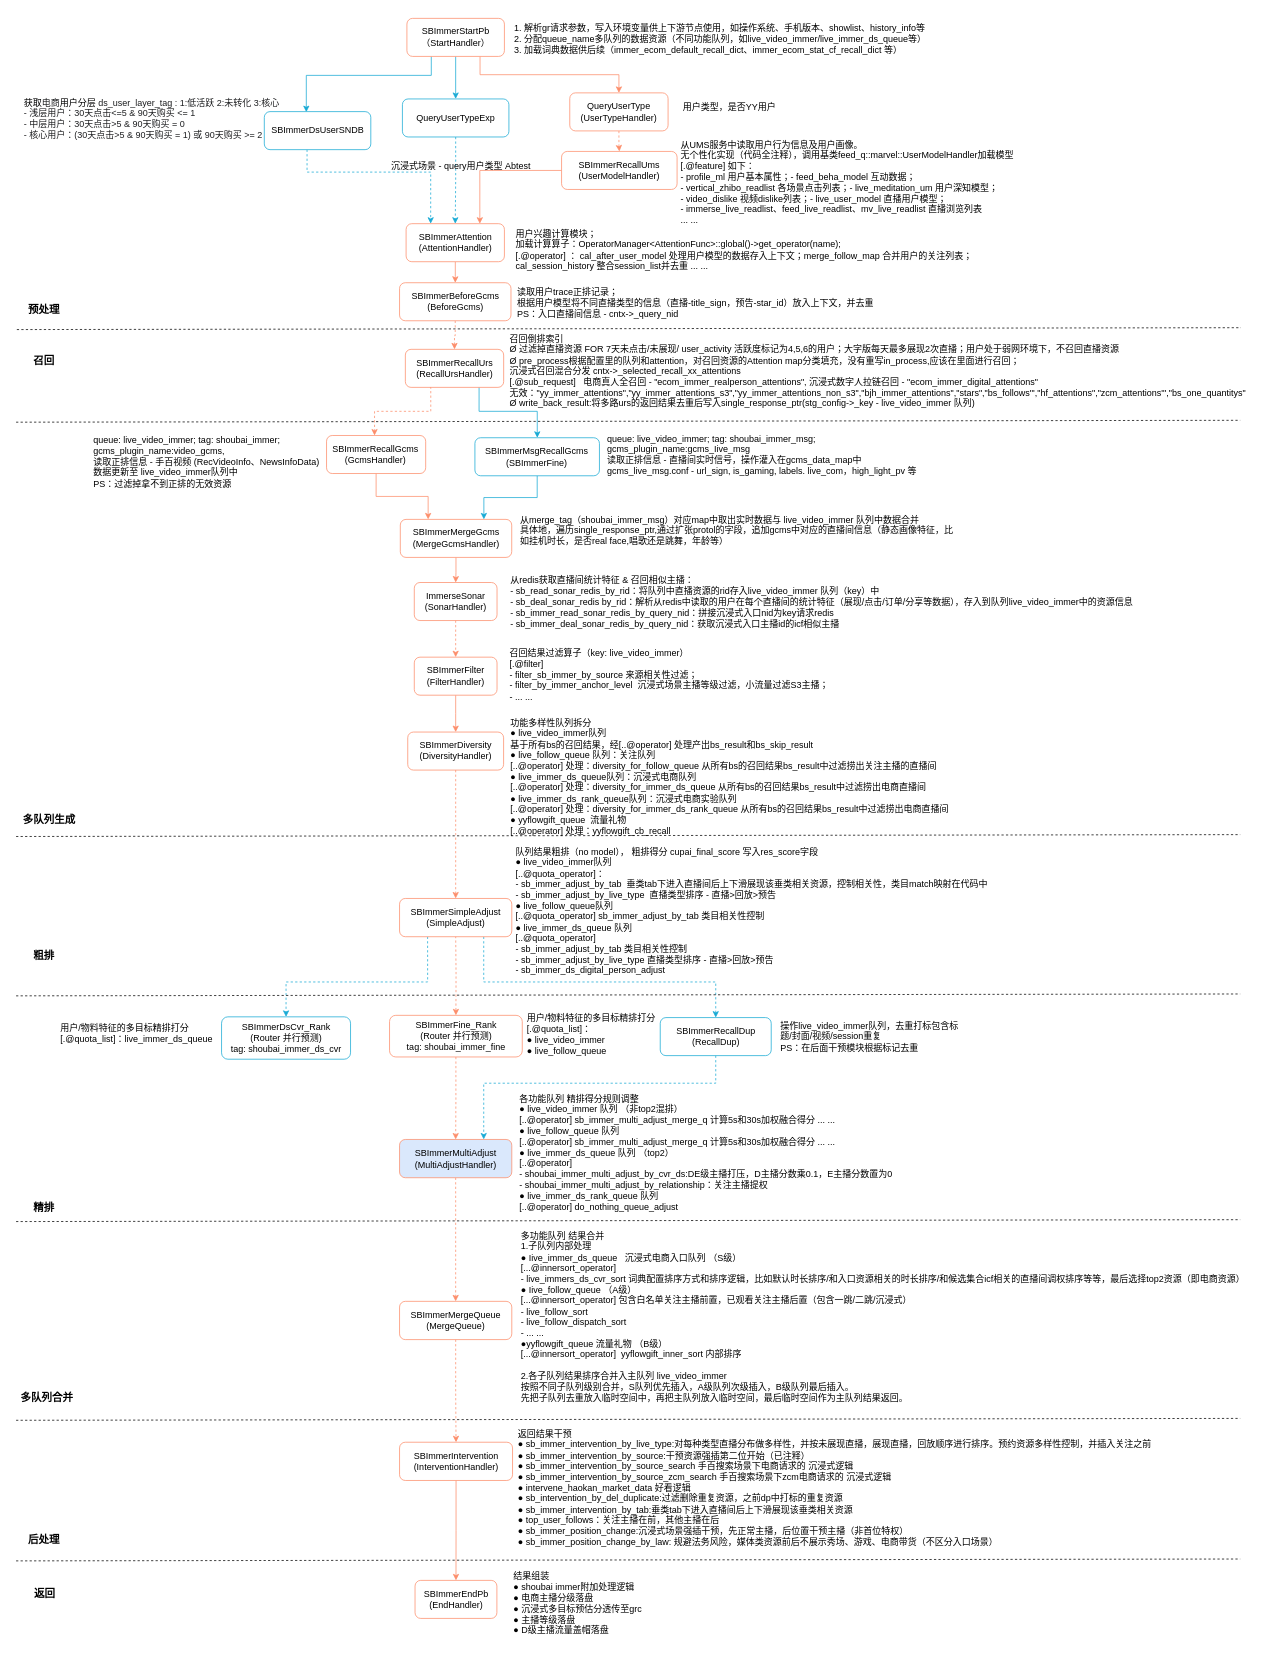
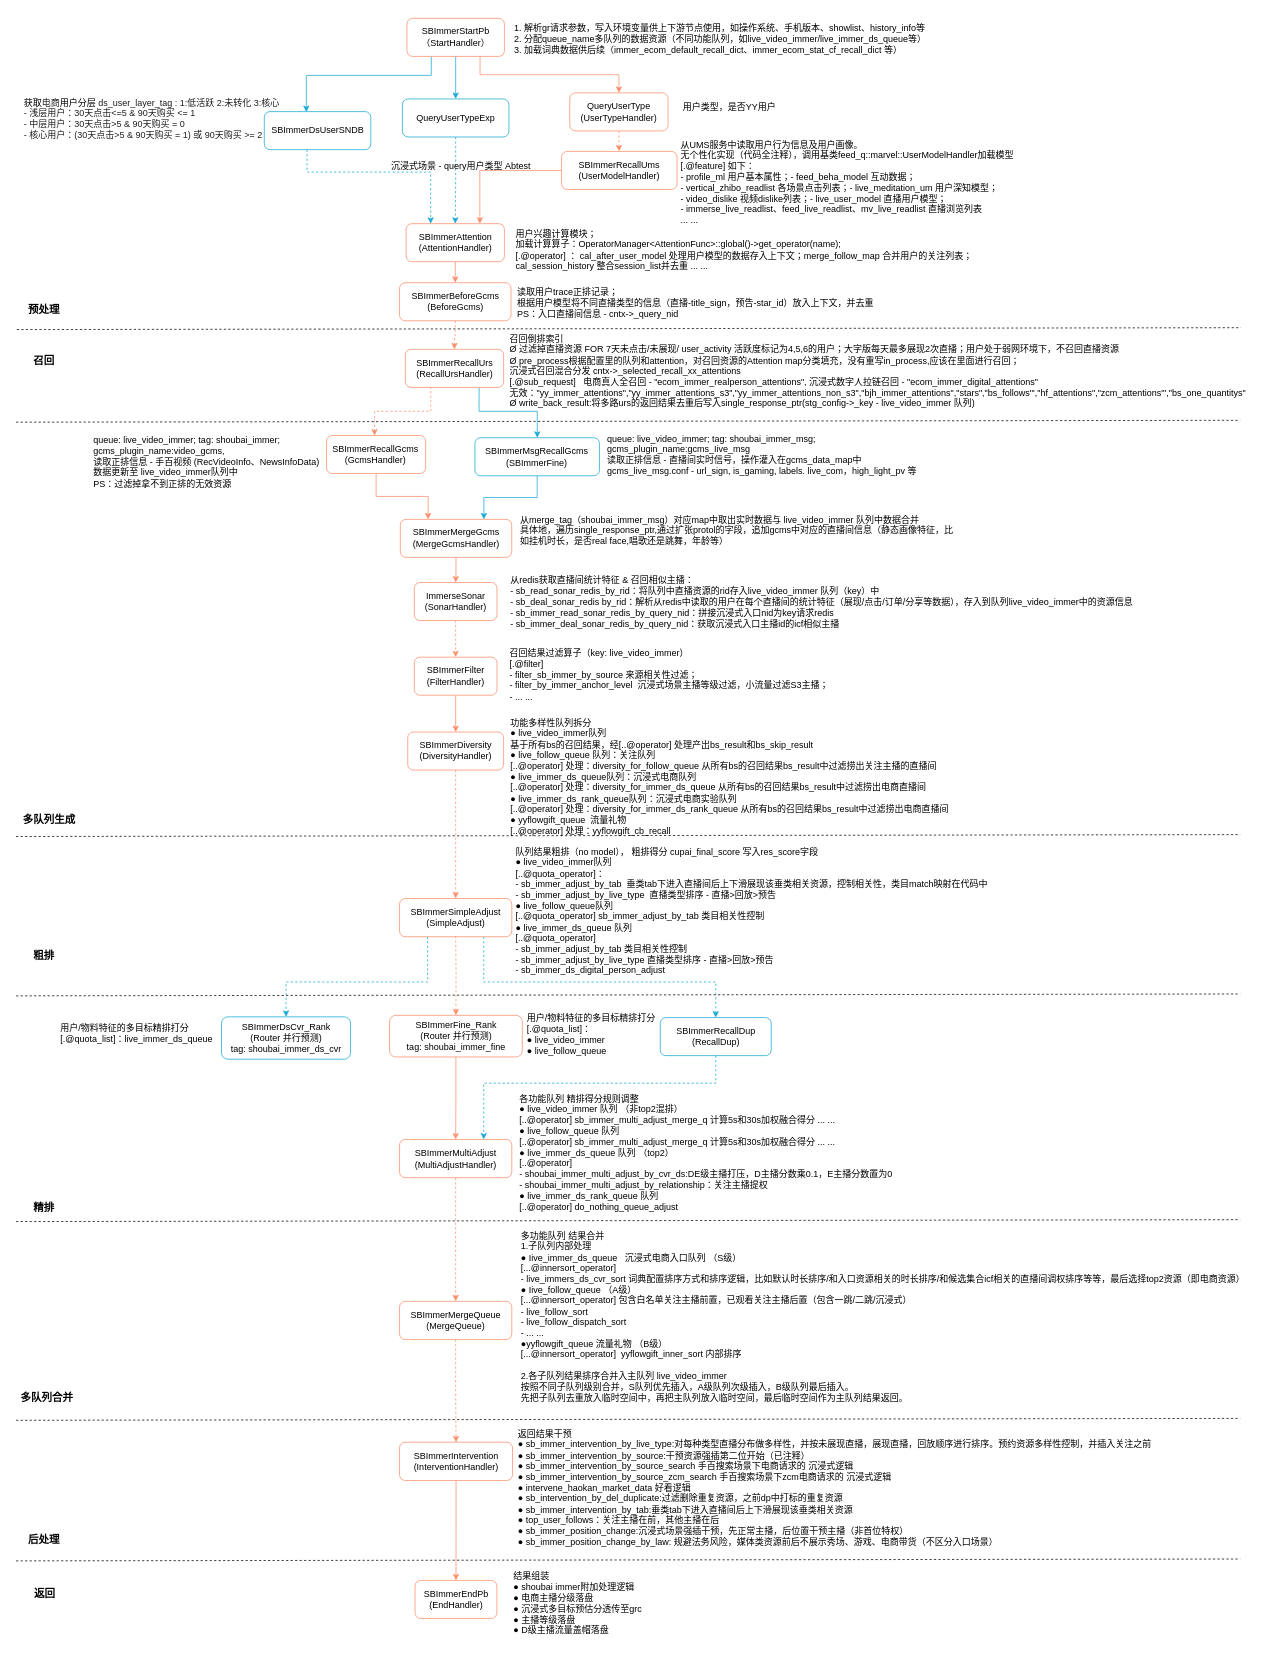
node "操作live_video_immer队列，去重打标包含标题/封面/视频/session重复 PS：在后面干预模块根据标记去重": removed
edge "SBImmerFine_Rank (Router 并行预测) tag: shoubai_immer_fine" -> "SBImmerMultiAdjust (MultiAdjustHandler)": style dashed -> solid
node "SBImmerMultiAdjust (MultiAdjustHandler)": fillcolor #dae8fc -> #ffffff
